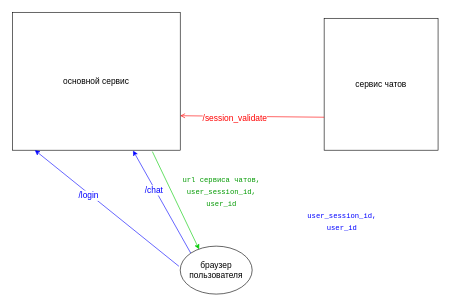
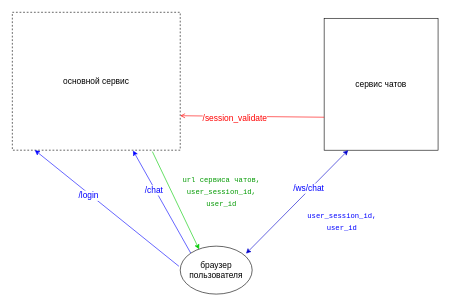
node "основной сервис": style solid -> dashed
edge "сервис чатов" -- "браузер пользователя": added, label "/ws/chat"
